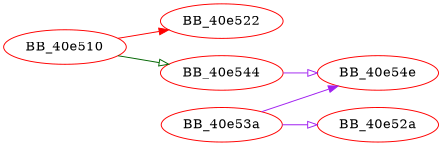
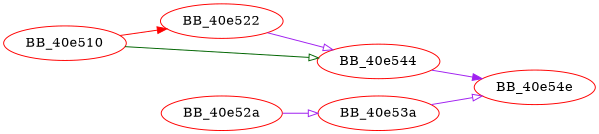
edge "BB_40e522" -> "BB_40e544": added
edge "BB_40e544" -> "BB_40e54e": arrowhead onormal -> normal
edge "BB_40e53a" -> "BB_40e54e": arrowhead normal -> onormal
edge "BB_40e53a" -> "BB_40e52a": reversed
